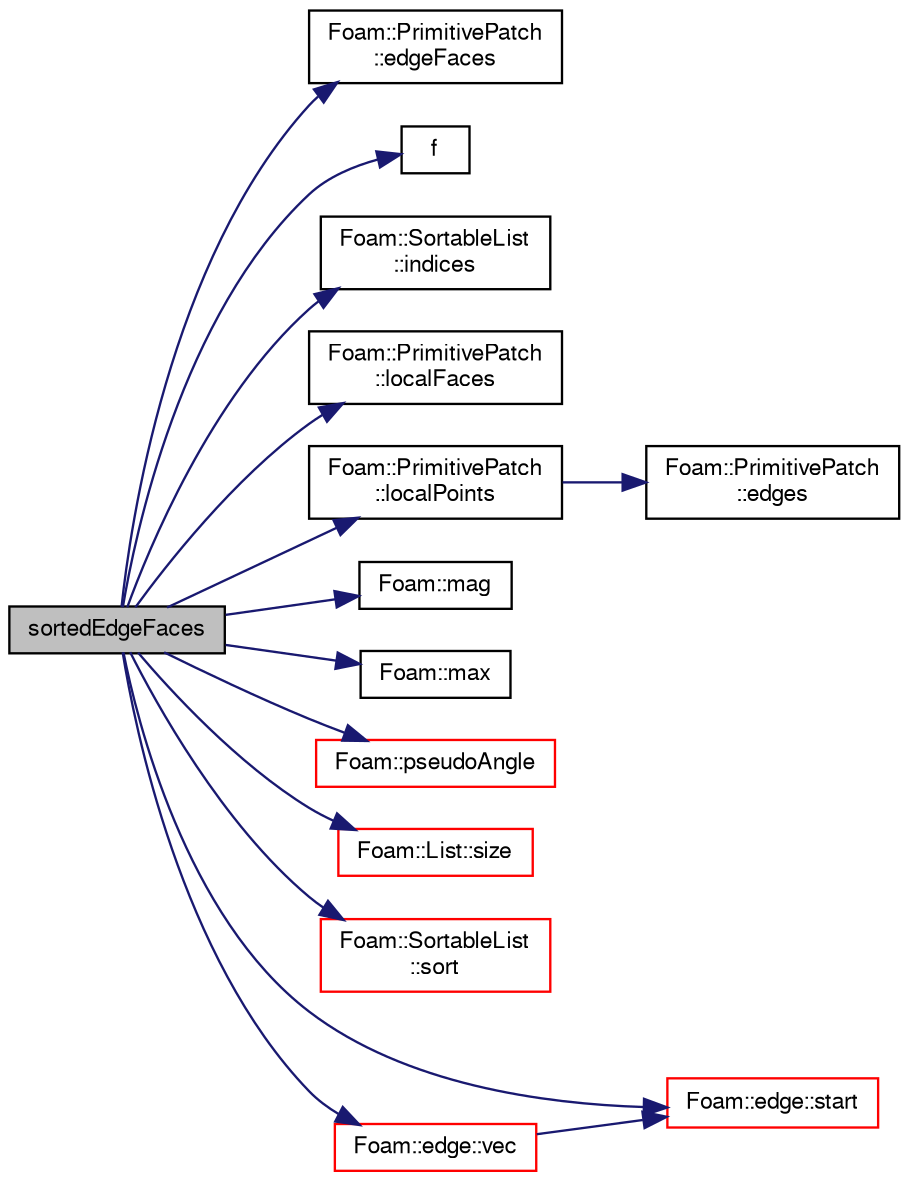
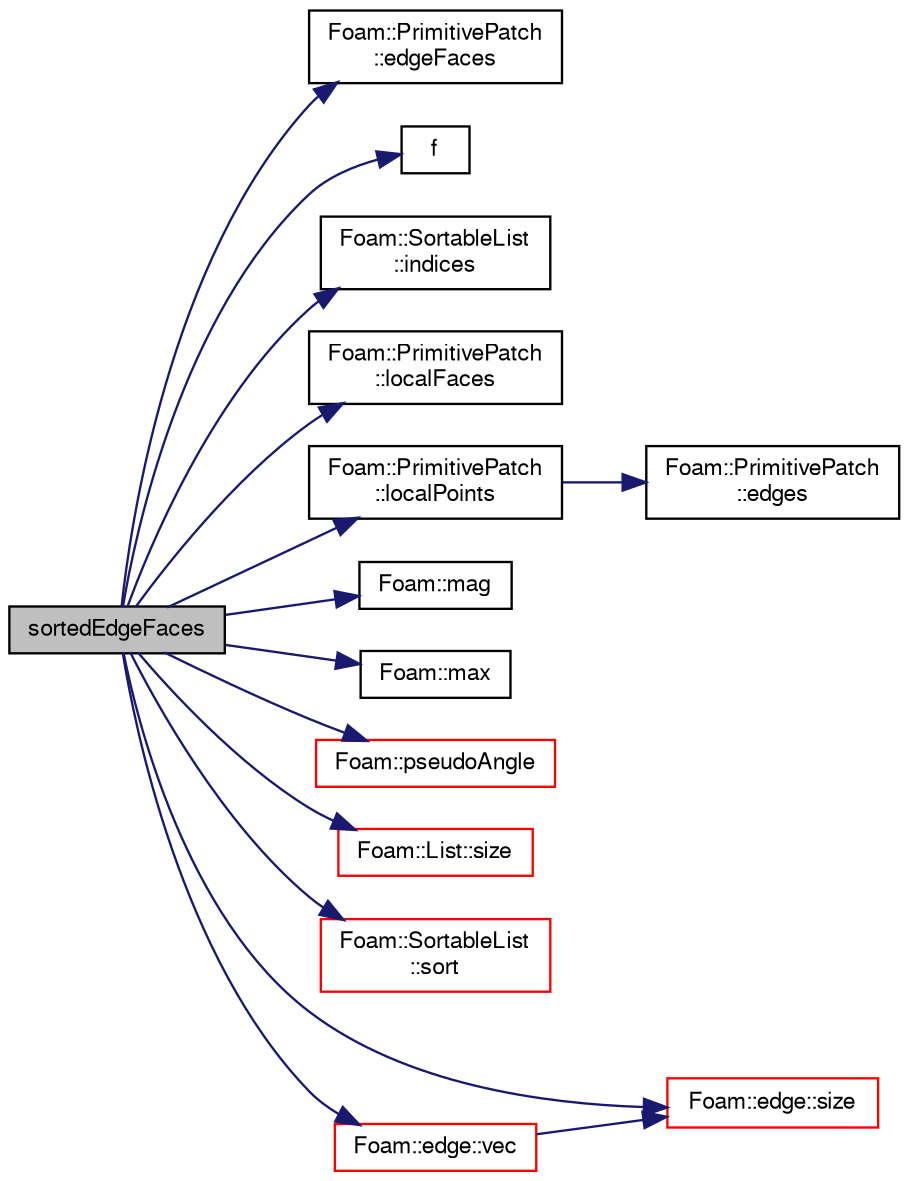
node "Foam::edge::start": label "Foam::edge::start" -> "Foam::edge::size"
